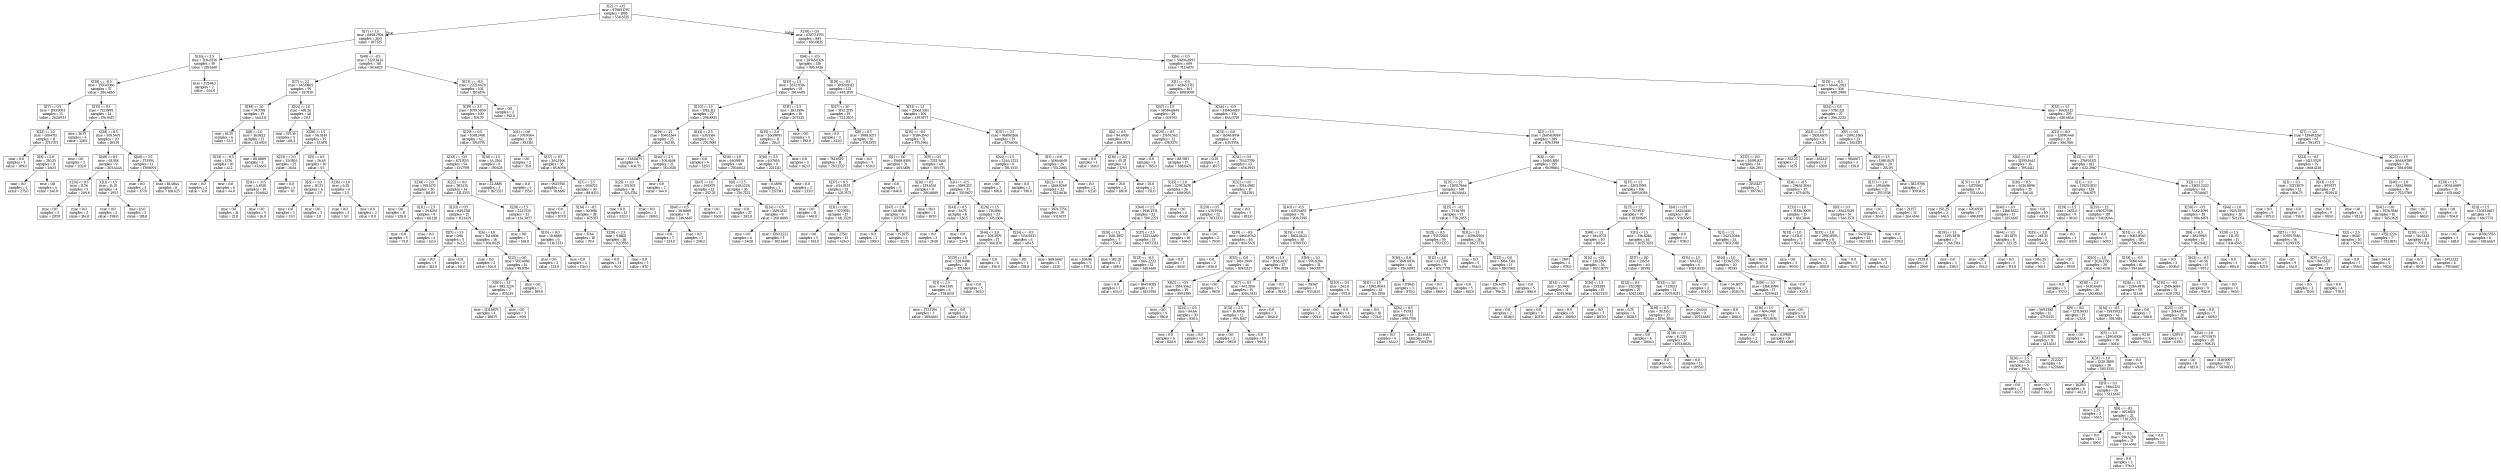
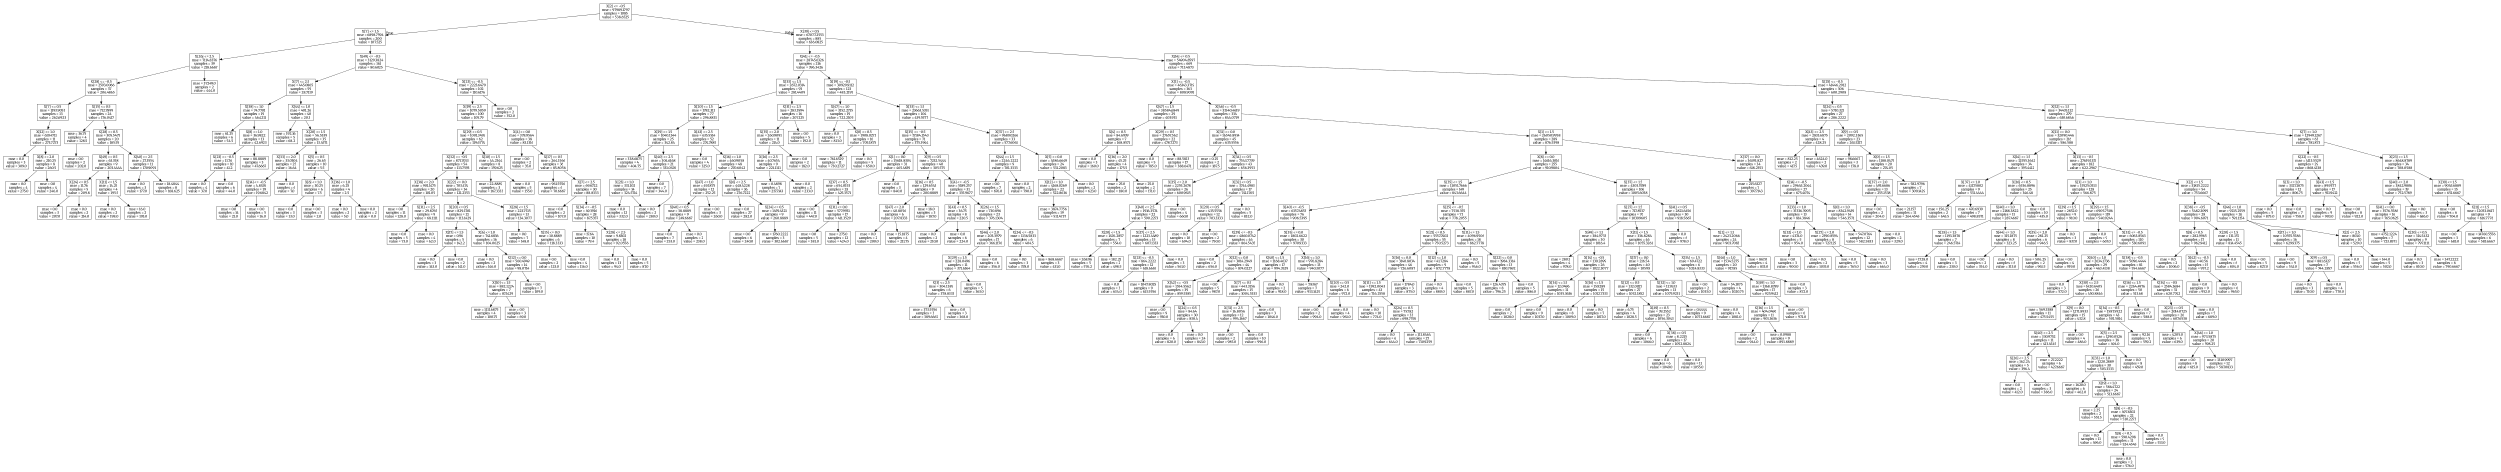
edge "X[40] <= 2.5 mse = 304.6168 samples = 21 value = 331.0476" -> "X[23] <= 1.0 mse = 331.102 samples = 14 value = 324.5714": now "X[40] <= 2.5 mse = 304.6168 samples = 21 value = 331.0476" -> "mse = 0.0 samples = 2 value = 280.0"
edge "X[14] <= -0.5 mse = 29645.2044 samples = 27 value = 675.4074" -> "X[33] <= 1.0 mse = 15336.3905 samples = 13 value = 814.3846": added
